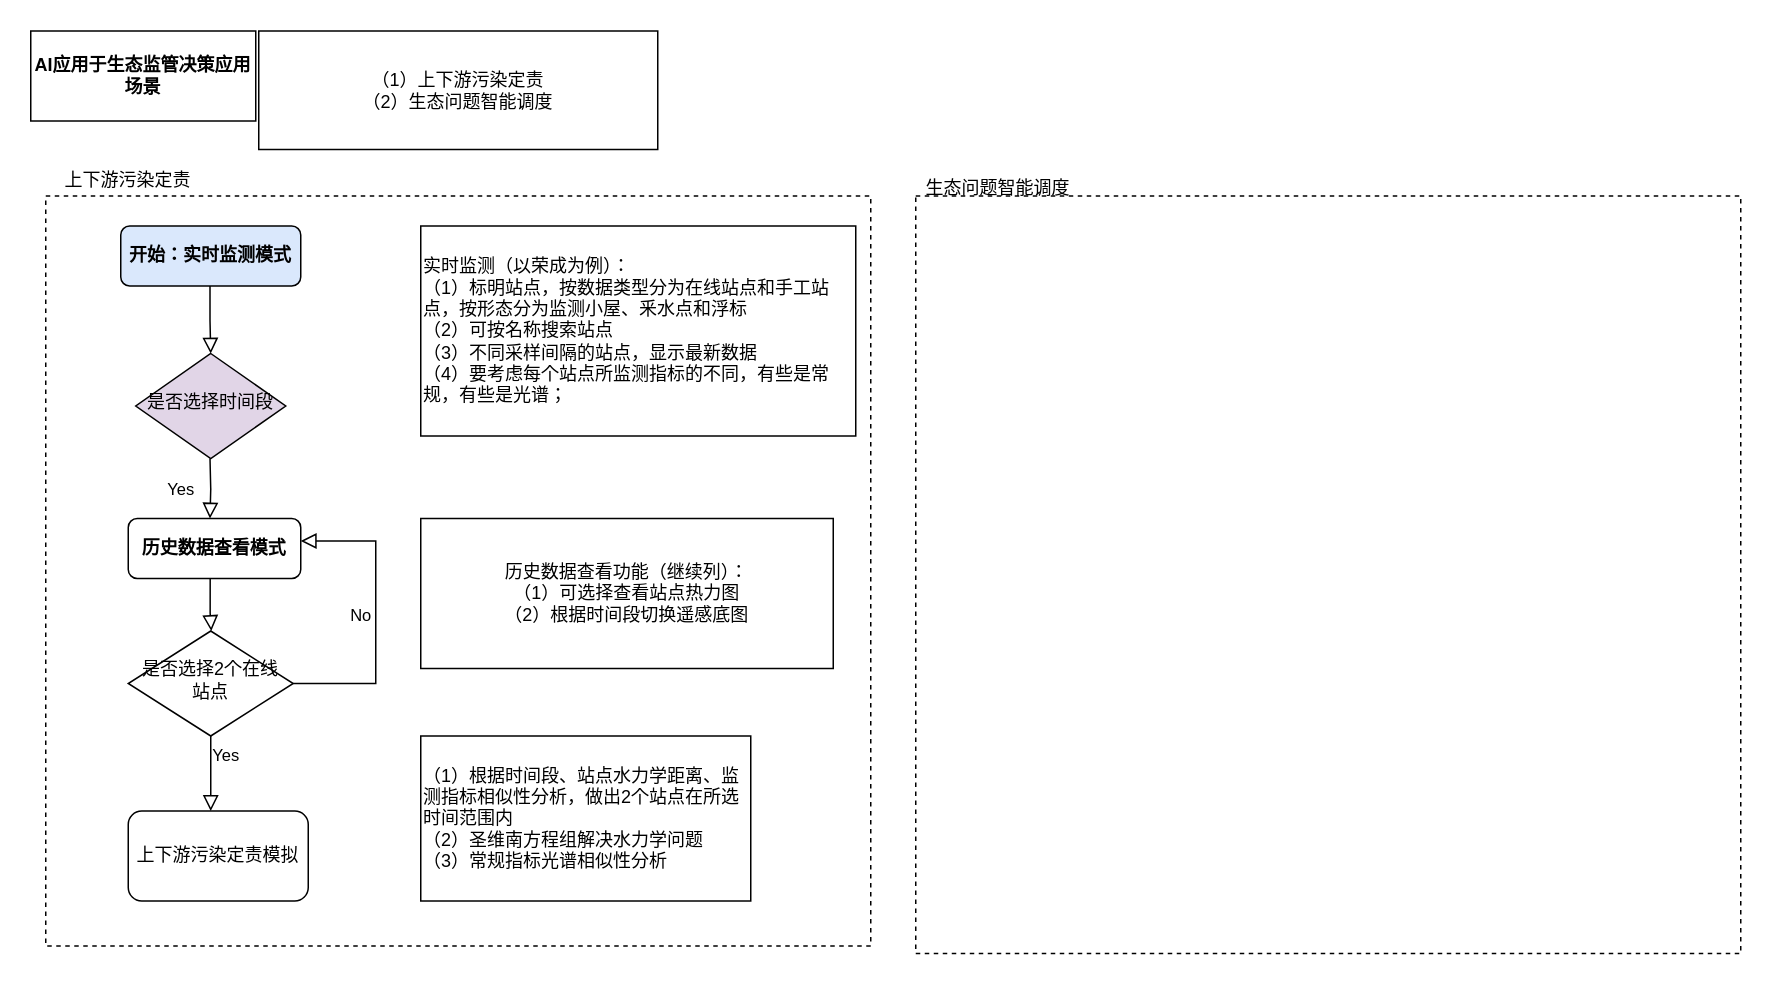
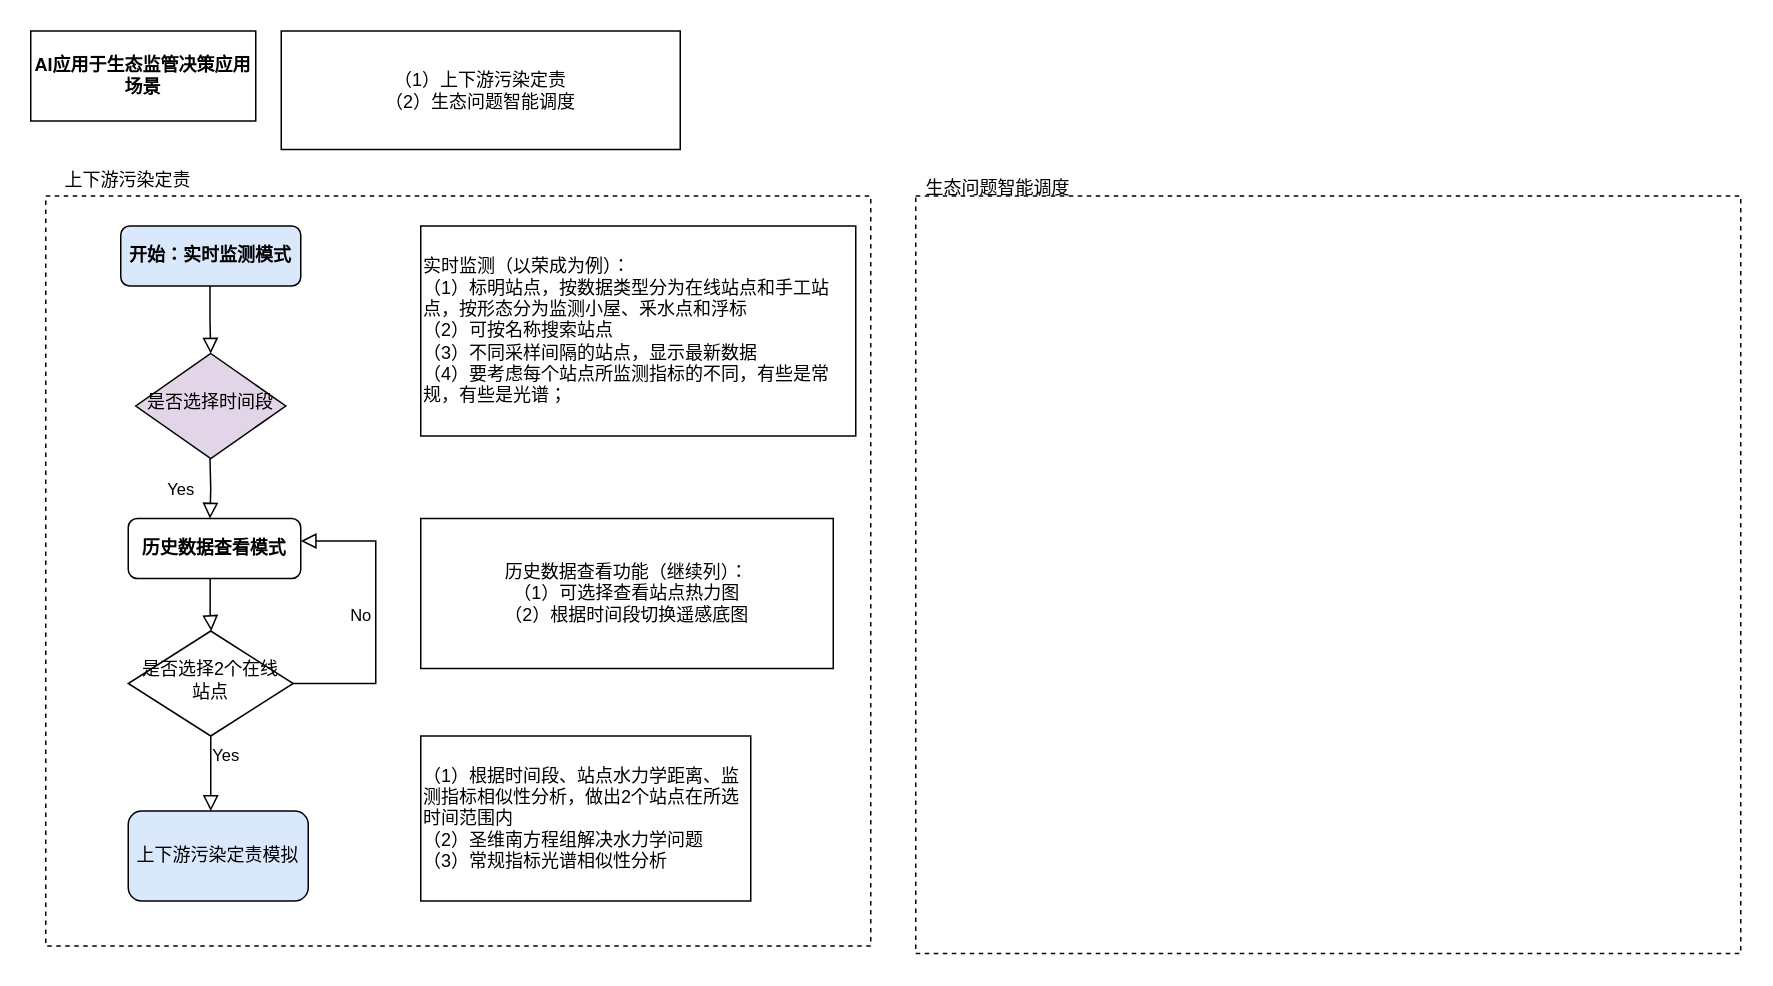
node "（1）上下游污染定责 （2）生态问题智能调度": moved (458, 90) -> (481, 90)
node "上下游污染定责模拟": fillcolor #ffffff -> #dae8fc
